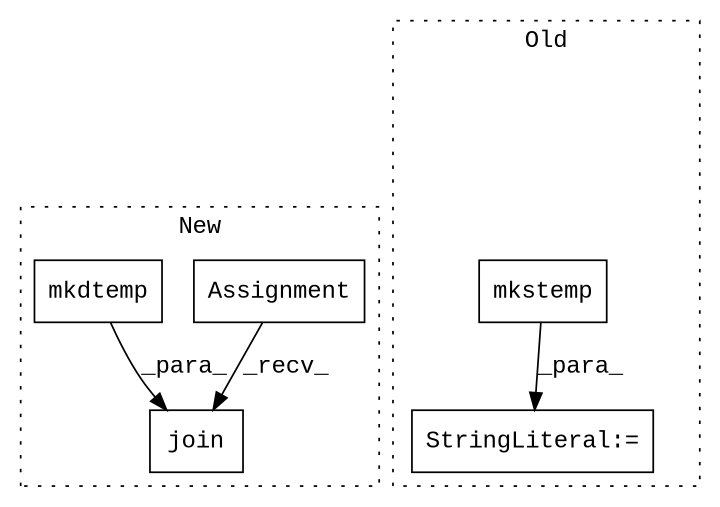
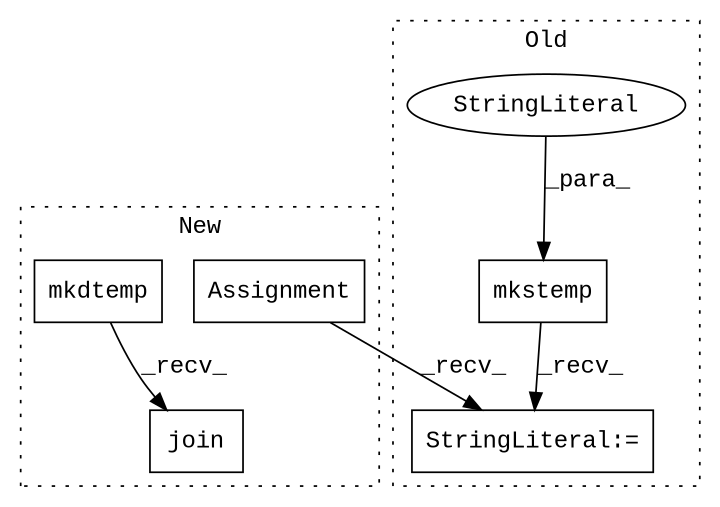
node "StringLiteral": added
edge "Assignment" -> "join": now "Assignment" -> "StringLiteral:="
edge "mkdtemp" -> "join": label "_para_" -> "_recv_"
edge "mkstemp" -> "StringLiteral:=": label "_para_" -> "_recv_"
